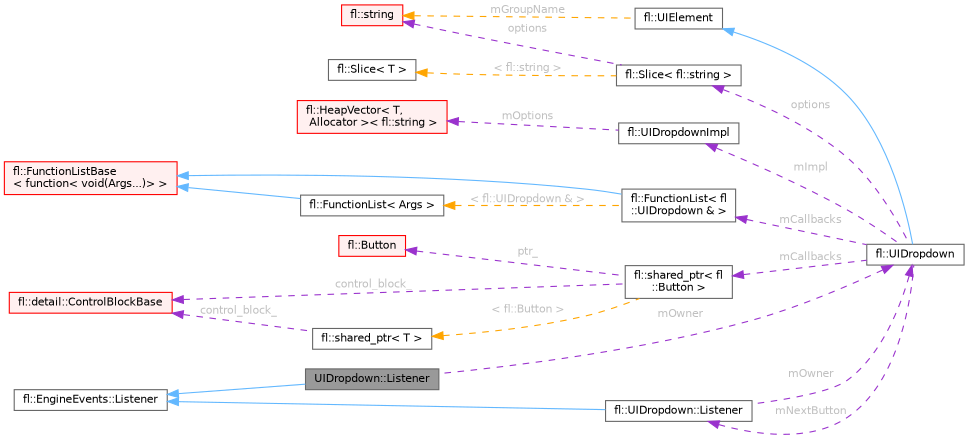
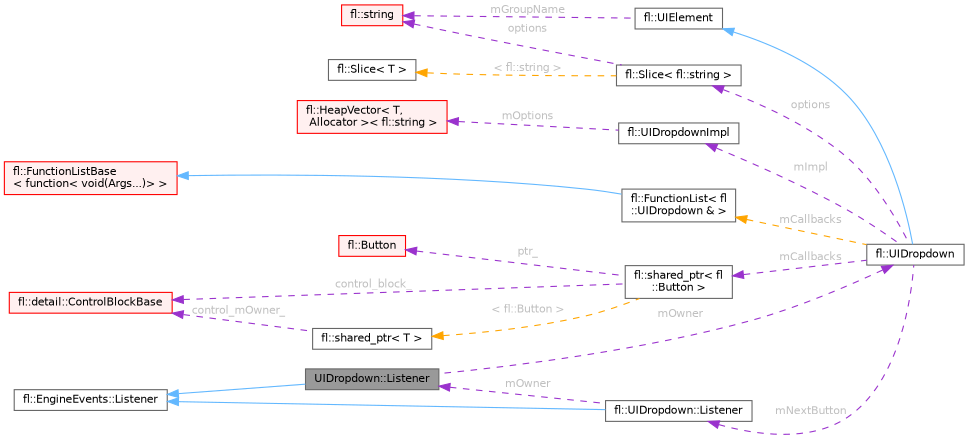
edge "fl::UIElement" -> "fl::string": color orange -> darkorchid3
node "fl::FunctionList< Args >": removed
edge "fl::UIDropdown" -> "fl::FunctionList< fl ::UIDropdown & >": color darkorchid3 -> orange
edge "fl::shared_ptr< T >" -> "fl::detail::ControlBlockBase": label " control_block_" -> " control_mOwner_"
edge "fl::UIDropdown::Listener" -> "fl::UIDropdown": now "fl::UIDropdown::Listener" -> "UIDropdown::Listener"
